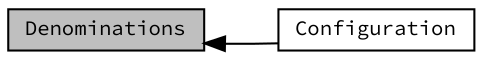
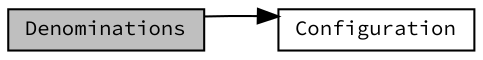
edge "Configuration" -> "Denominations": reversed
